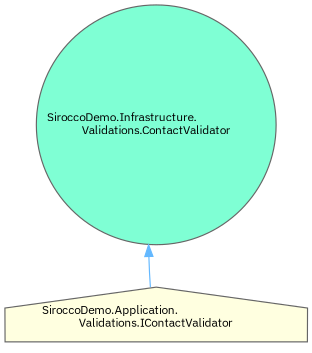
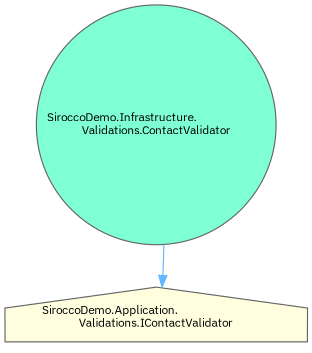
edge "SiroccoDemo.Application. Validations.IContactValidator" -> "SiroccoDemo.Infrastructure. Validations.ContactValidator": reversed
